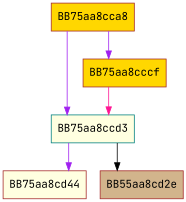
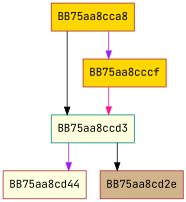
edge "BB75aa8cca8" -> "BB75aa8ccd3": color purple -> black
node "BB55aa8cd2e": label "BB55aa8cd2e" -> "BB75aa8cd2e"
